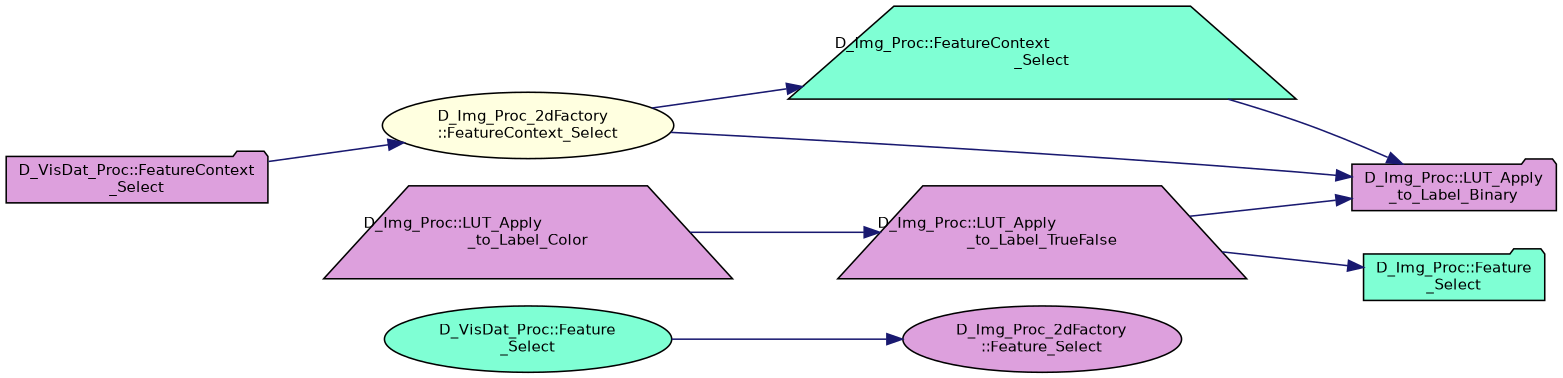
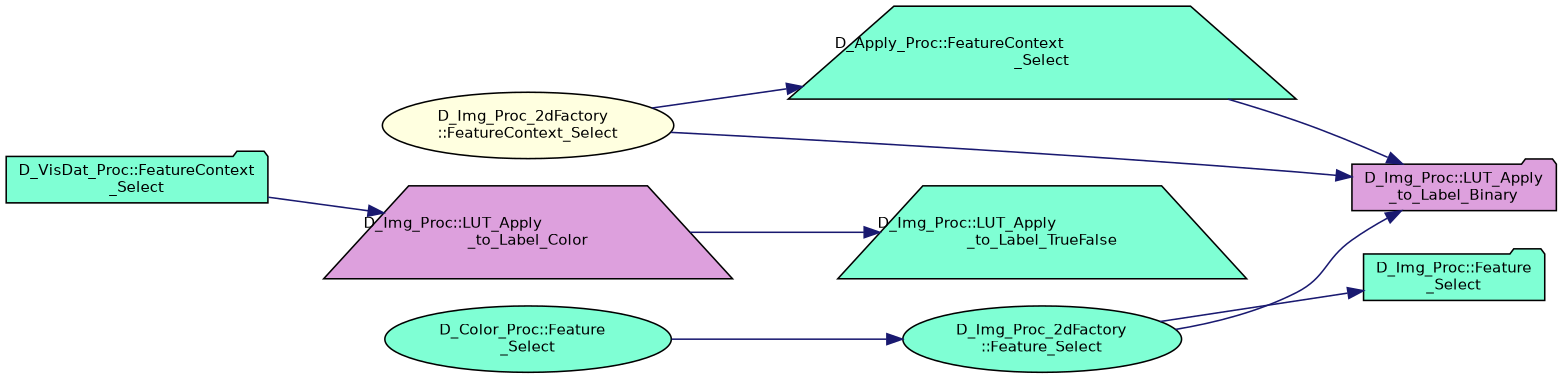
node "D_Img_Proc::FeatureContext _Select": label "D_Img_Proc::FeatureContext _Select" -> "D_Apply_Proc::FeatureContext _Select"
edge "D_VisDat_Proc::FeatureContext _Select" -> "D_Img_Proc_2dFactory ::FeatureContext_Select": now "D_VisDat_Proc::FeatureContext _Select" -> "D_Img_Proc::LUT_Apply _to_Label_Color"
node "D_VisDat_Proc::FeatureContext _Select": fillcolor plum -> aquamarine
edge "D_Img_Proc::LUT_Apply _to_Label_TrueFalse" -> "D_Img_Proc::LUT_Apply _to_Label_Binary": now "D_Img_Proc_2dFactory ::Feature_Select" -> "D_Img_Proc::LUT_Apply _to_Label_Binary"
node "D_Img_Proc::LUT_Apply _to_Label_TrueFalse": fillcolor plum -> aquamarine
edge "D_Img_Proc::LUT_Apply _to_Label_TrueFalse" -> "D_Img_Proc::Feature _Select": now "D_Img_Proc_2dFactory ::Feature_Select" -> "D_Img_Proc::Feature _Select"
node "D_VisDat_Proc::Feature _Select": label "D_VisDat_Proc::Feature _Select" -> "D_Color_Proc::Feature _Select"
node "D_Img_Proc_2dFactory ::Feature_Select": fillcolor plum -> aquamarine
